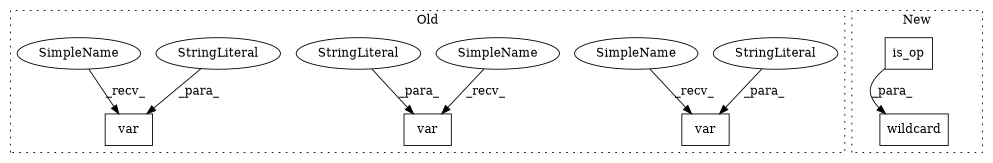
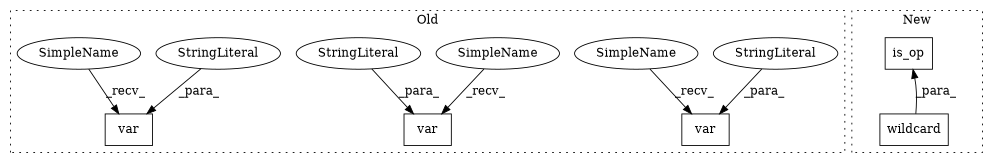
edge "is_op" -> "wildcard": reversed
